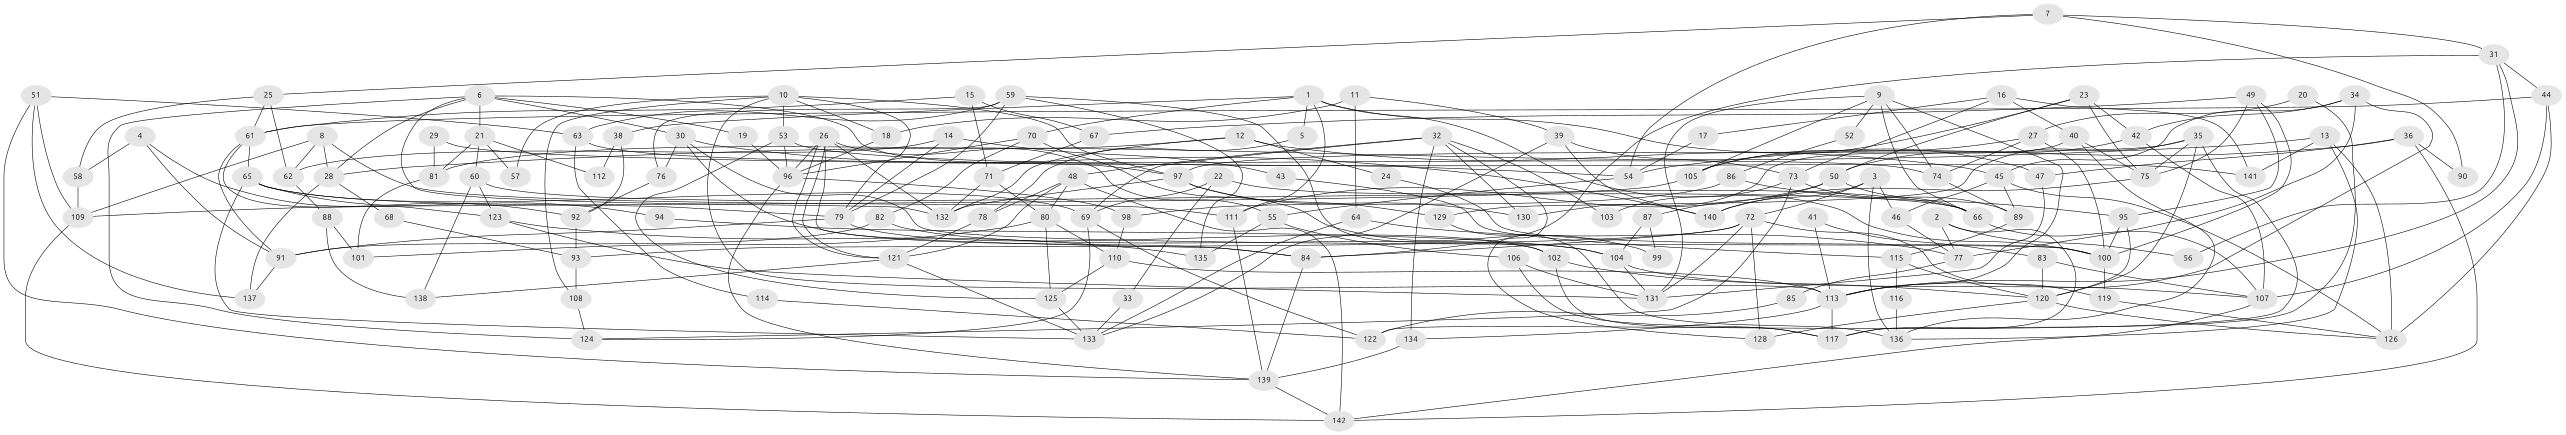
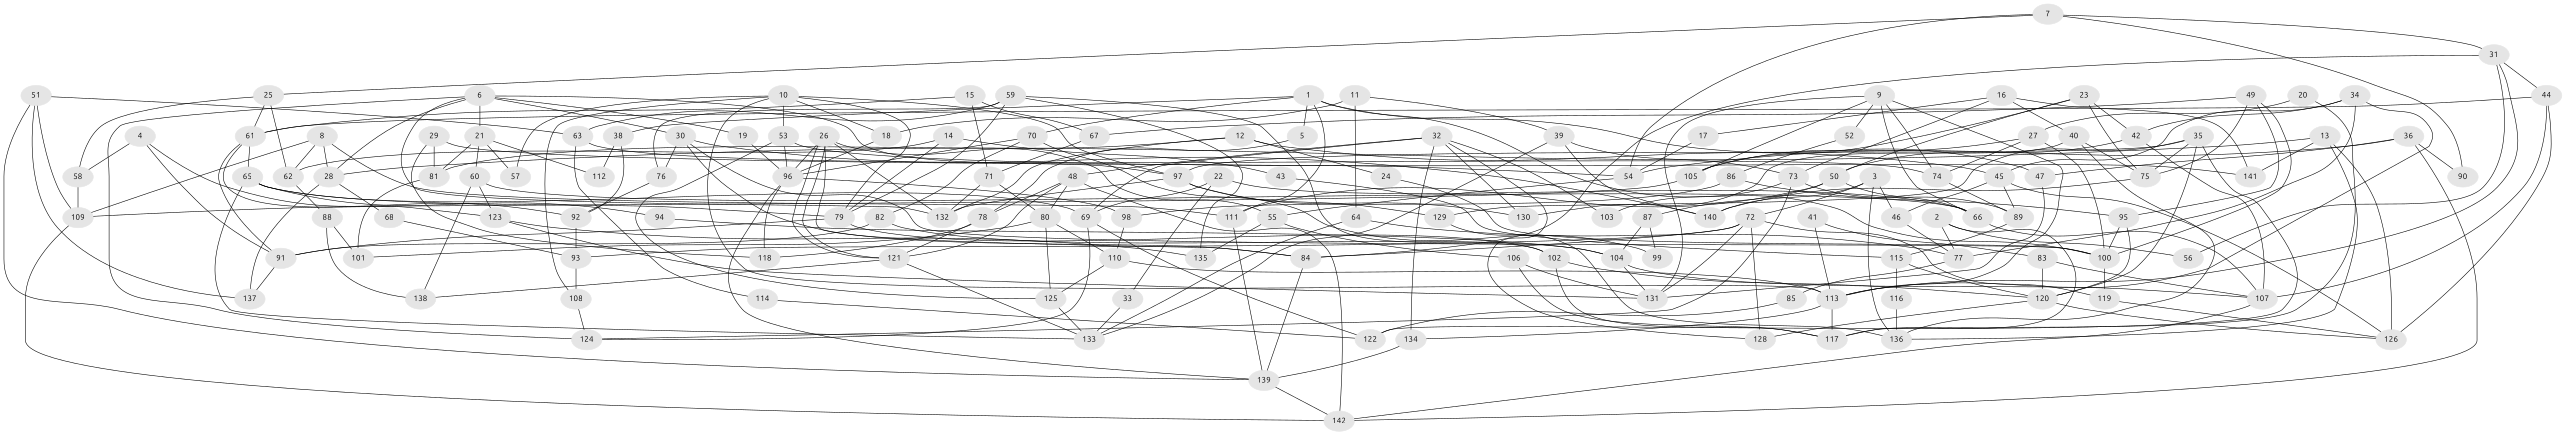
node "118": added
